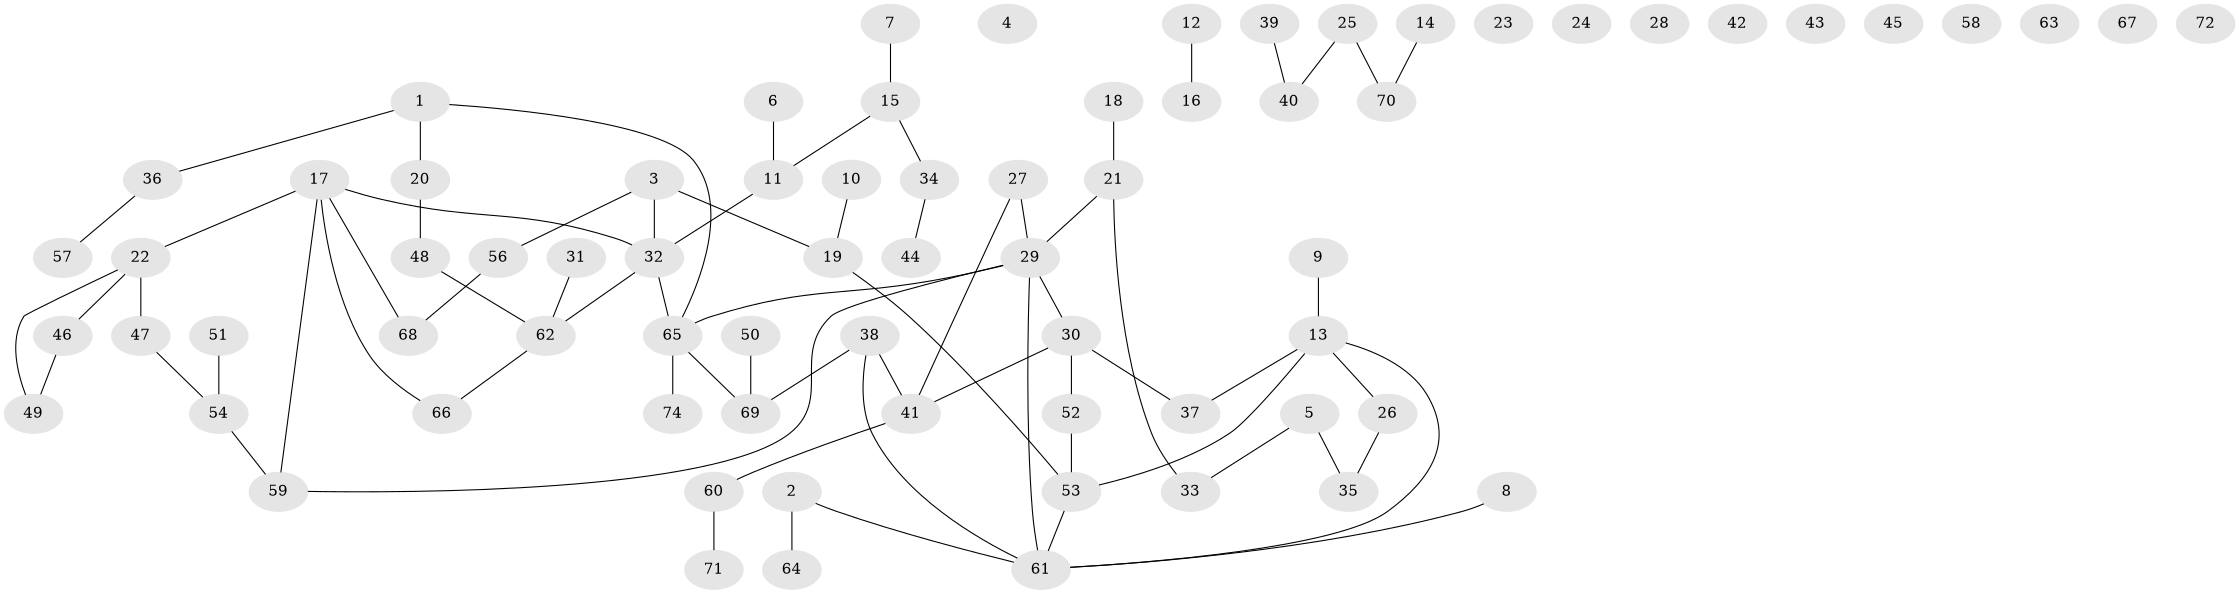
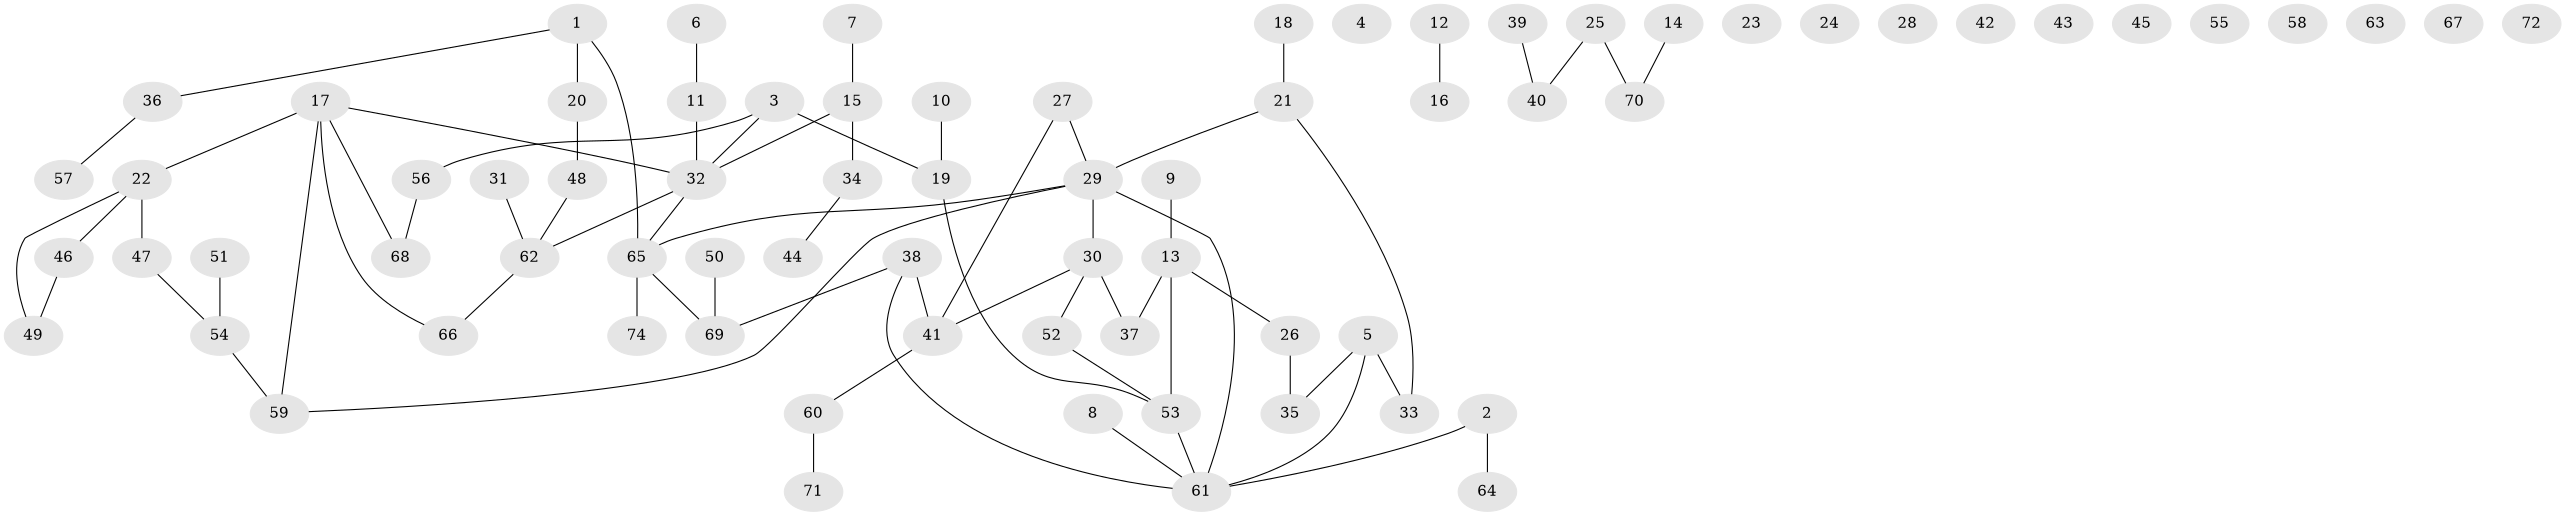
node "55": added
edge "15" -- "11": now "15" -- "32"
edge "13" -- "61": now "5" -- "61"
